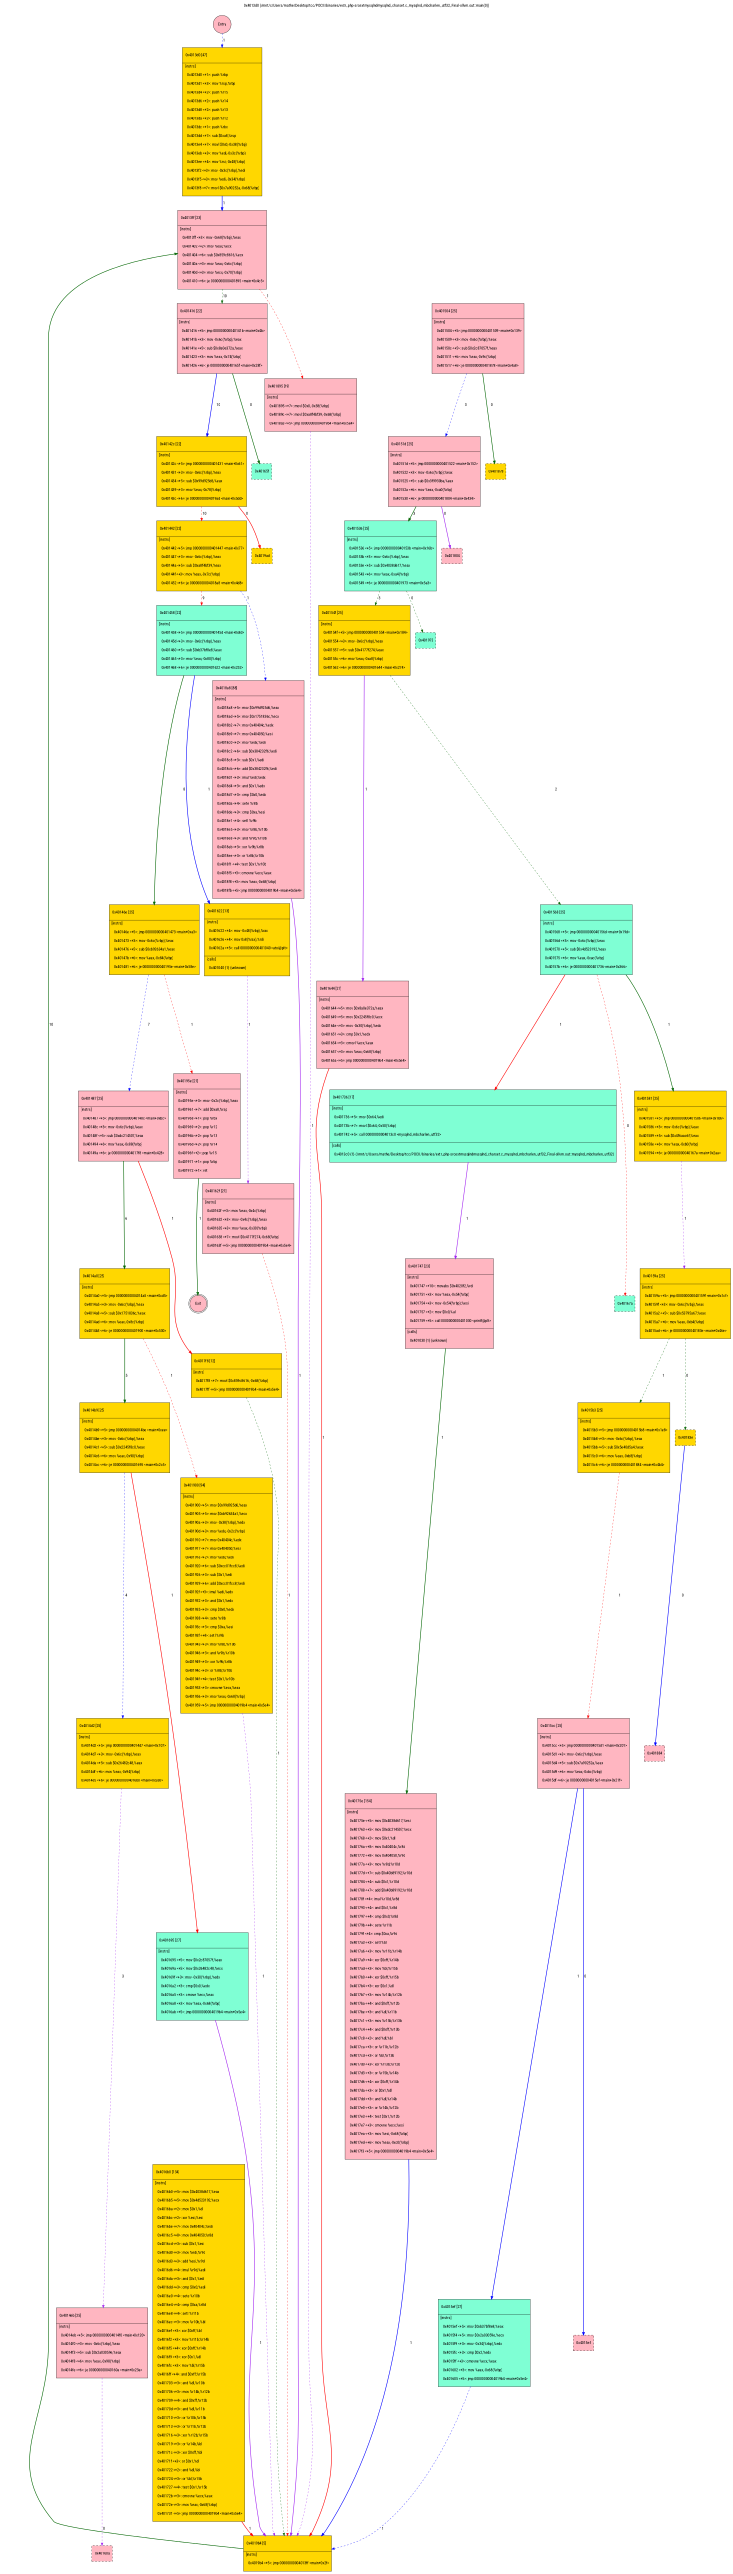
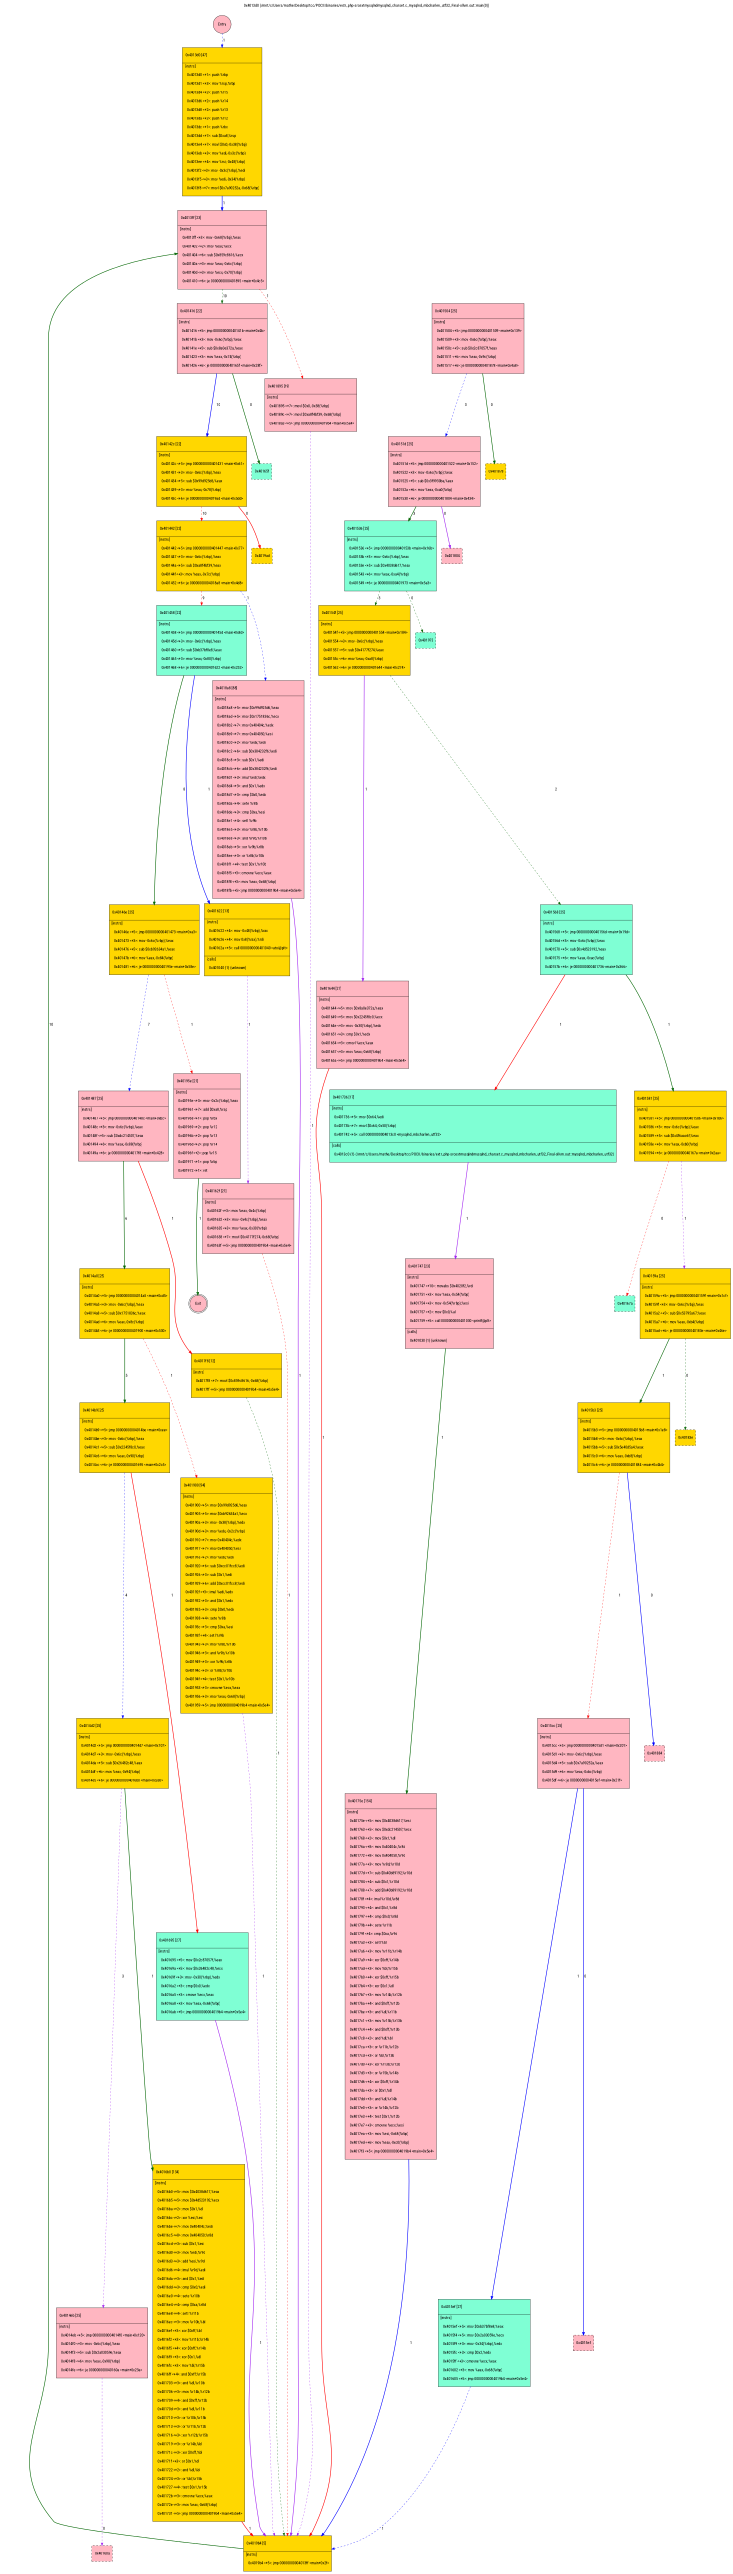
edge "0x401568 [25]" -> "0x40167a": now "0x401581 [25]" -> "0x40167a"
edge "0x40159a [25]" -> "0x4015b3 [25]": style dashed -> bold
edge "0x40183e" -> "0x401884": now "0x4015b3 [25]" -> "0x401884"
edge "0x4014d2 [25]" -> "0x4016b0 [134]": added, label "1"
